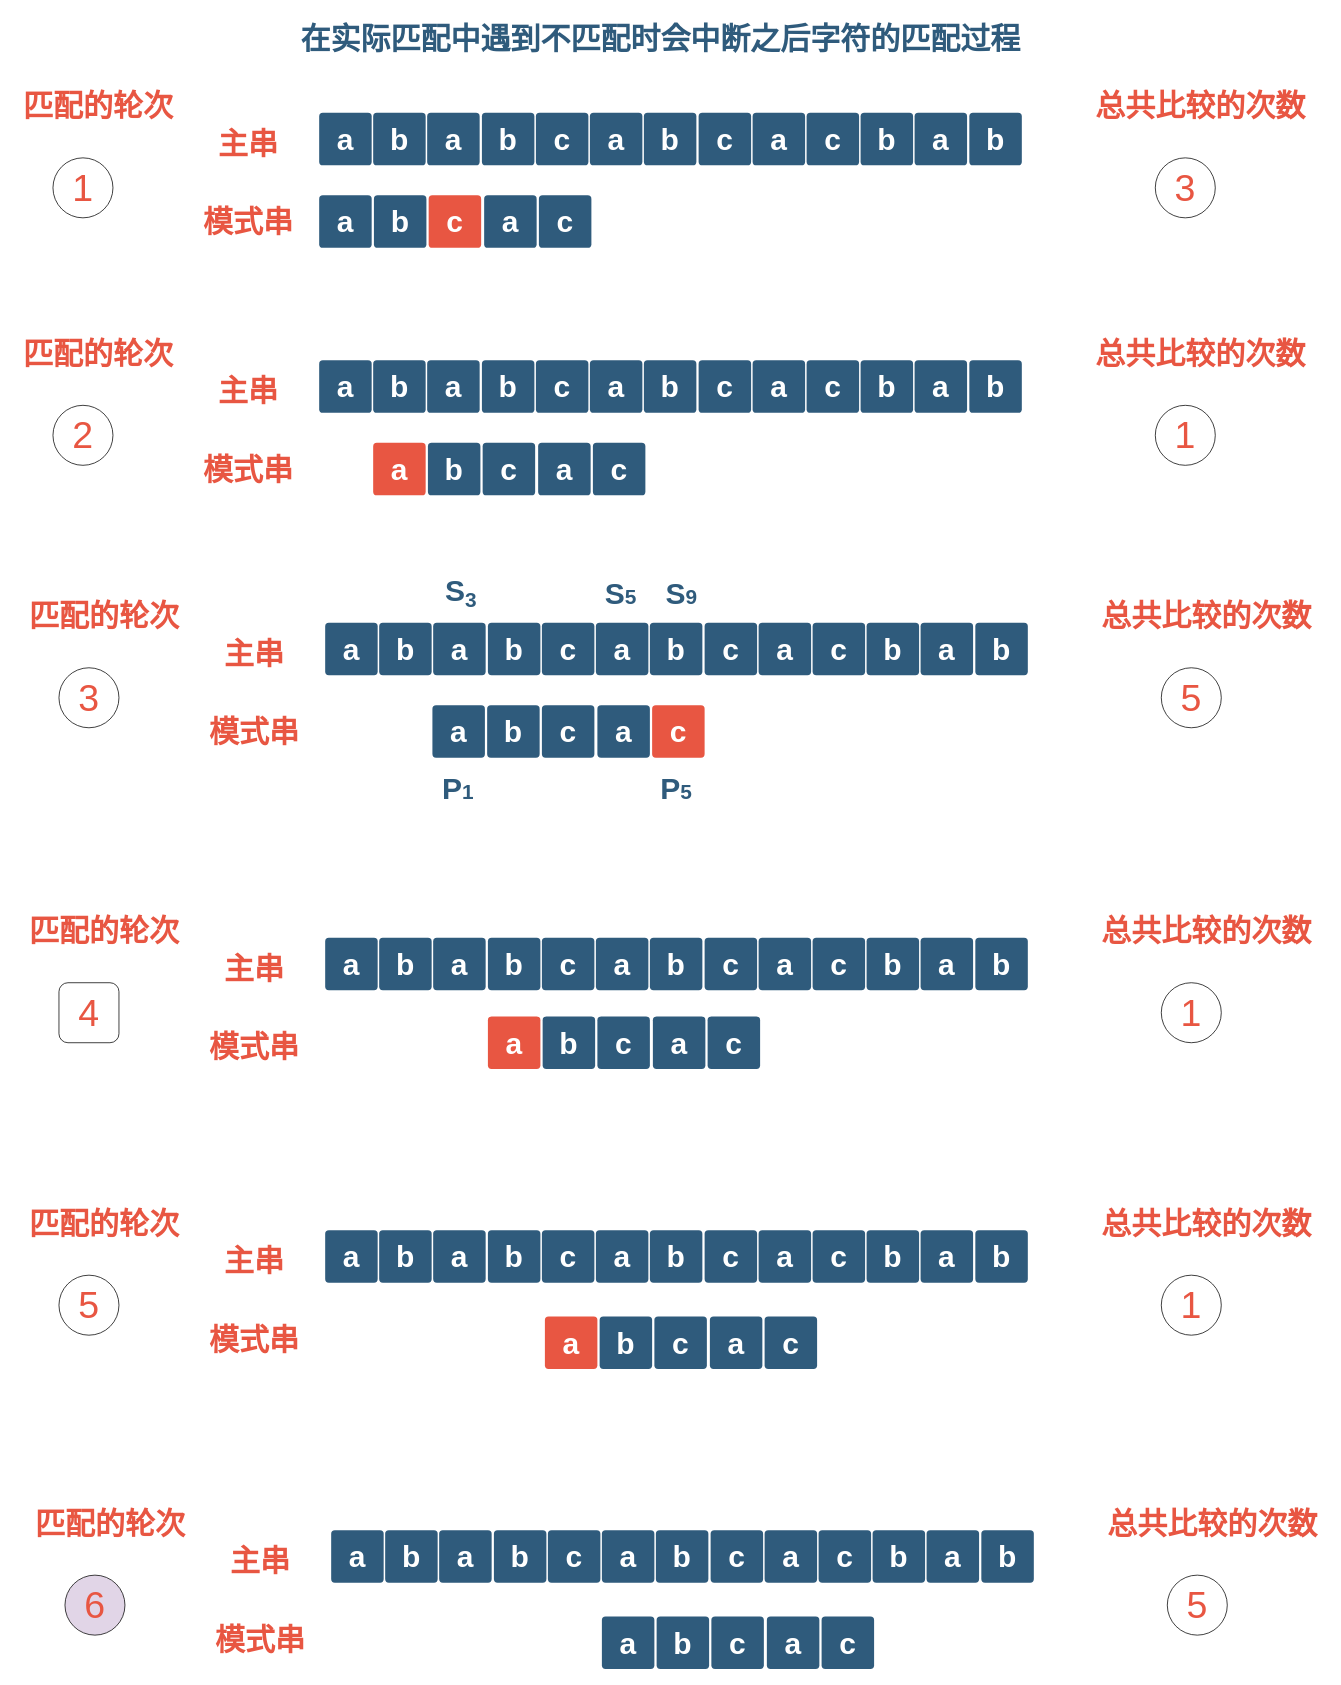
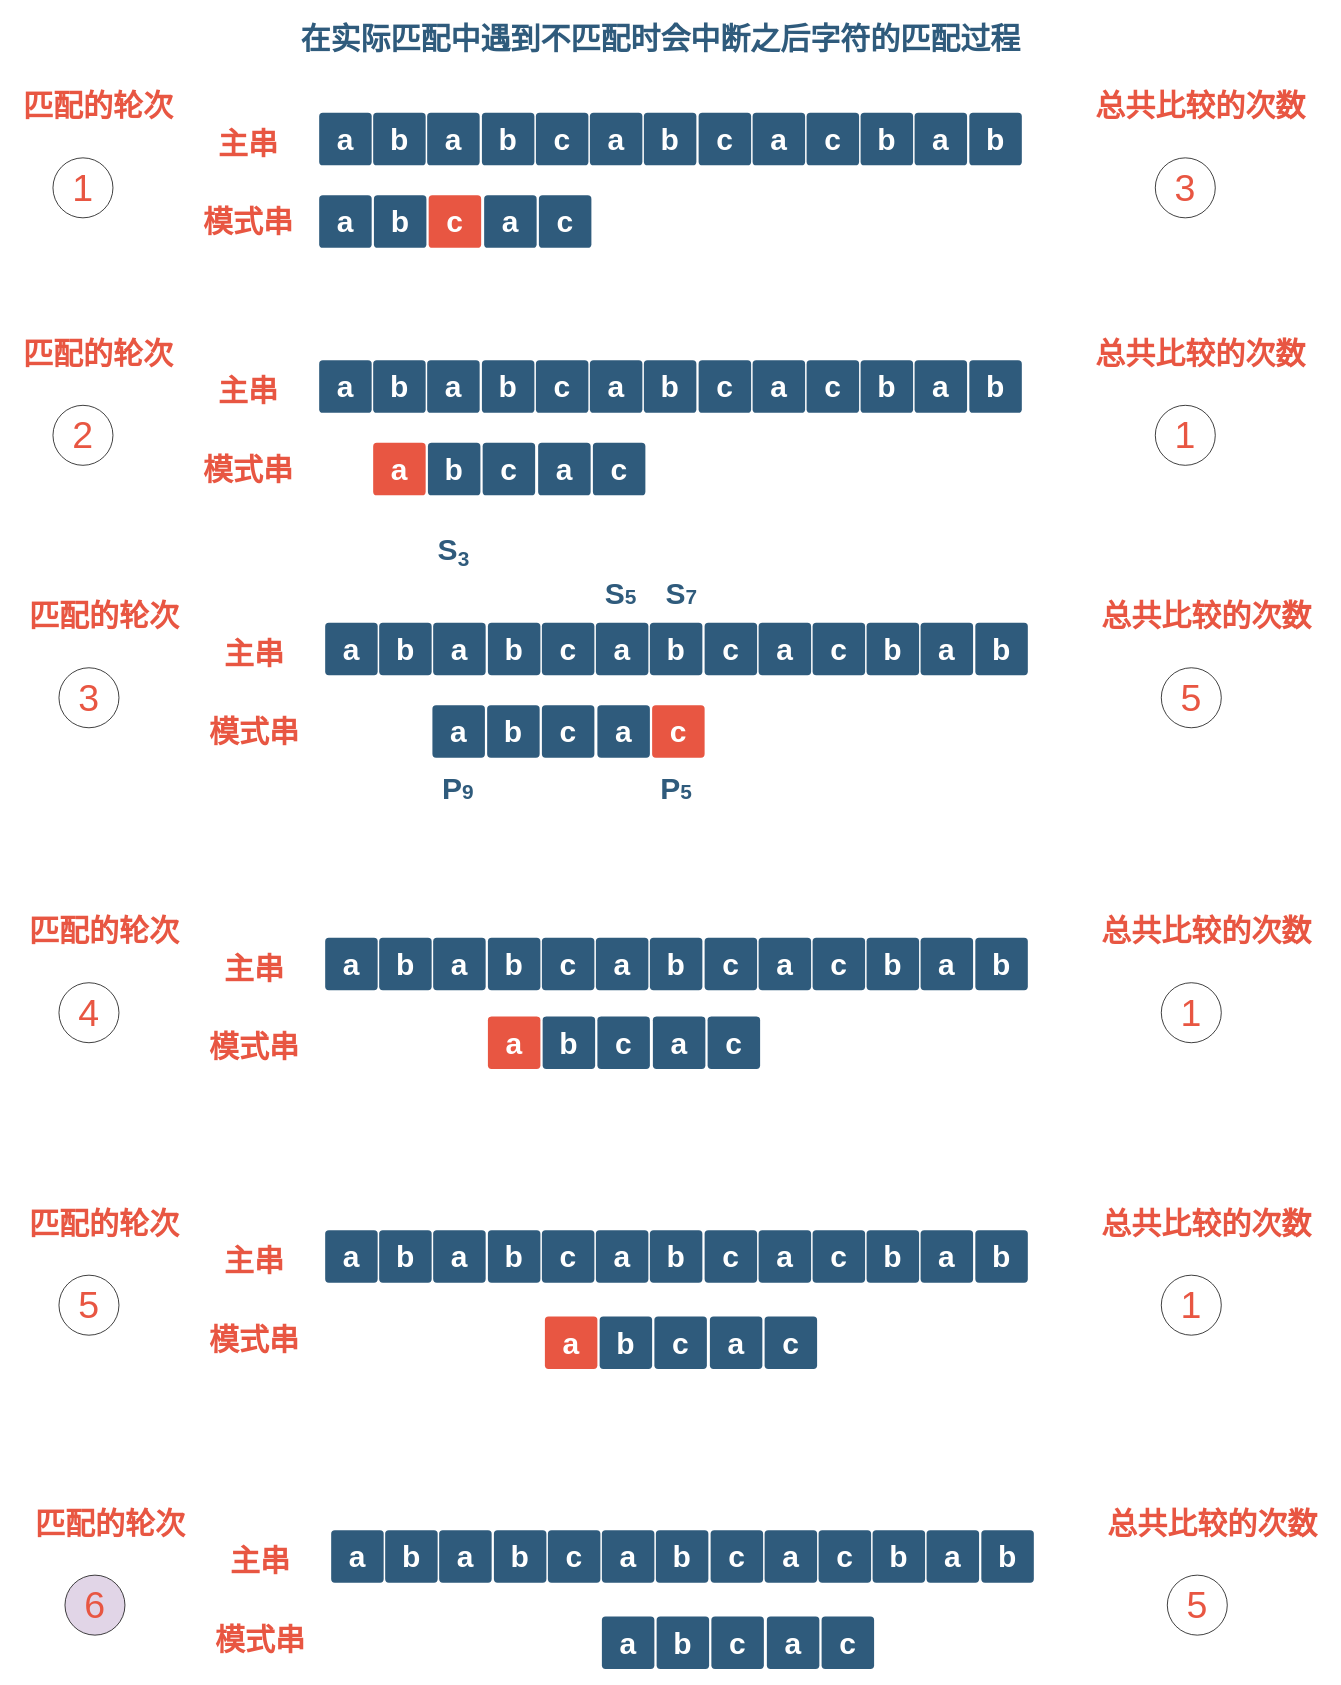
node "S3": moved (461, 593) -> (453, 552)
node "S9": label "S9" -> "S7"
node "P1": label "P1" -> "P9"
node "4": shape rounded rectangle -> ellipse
